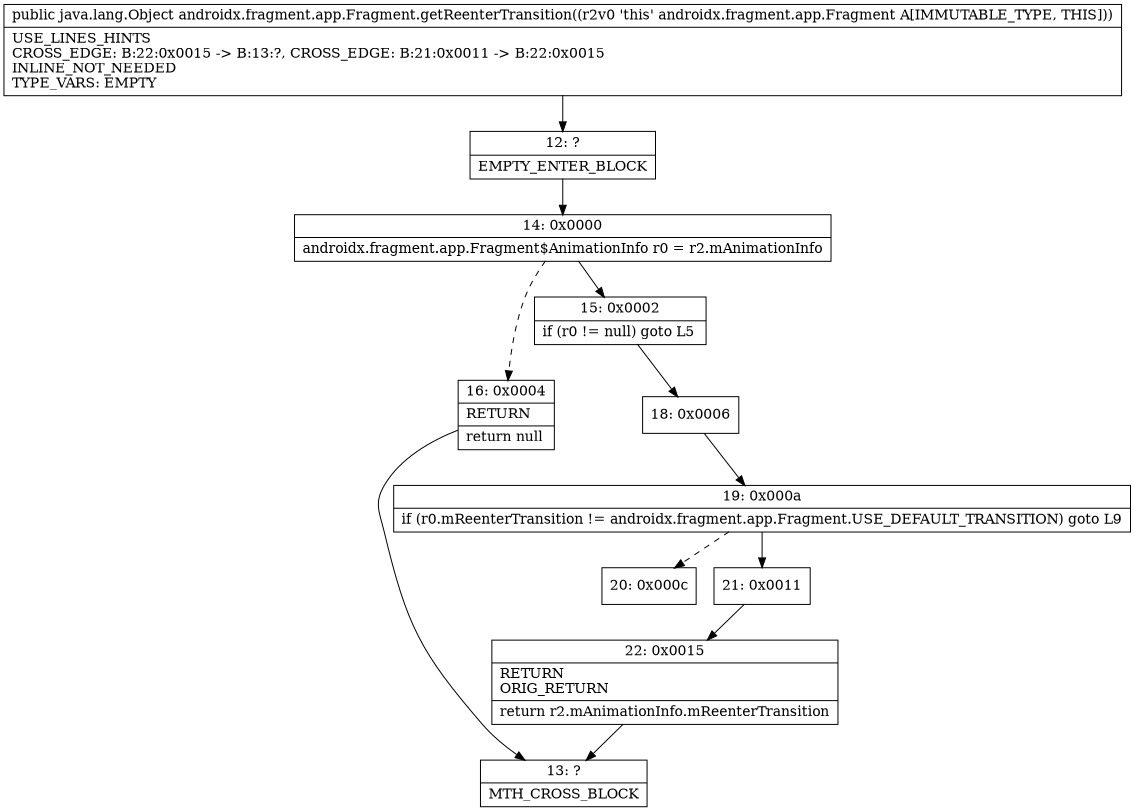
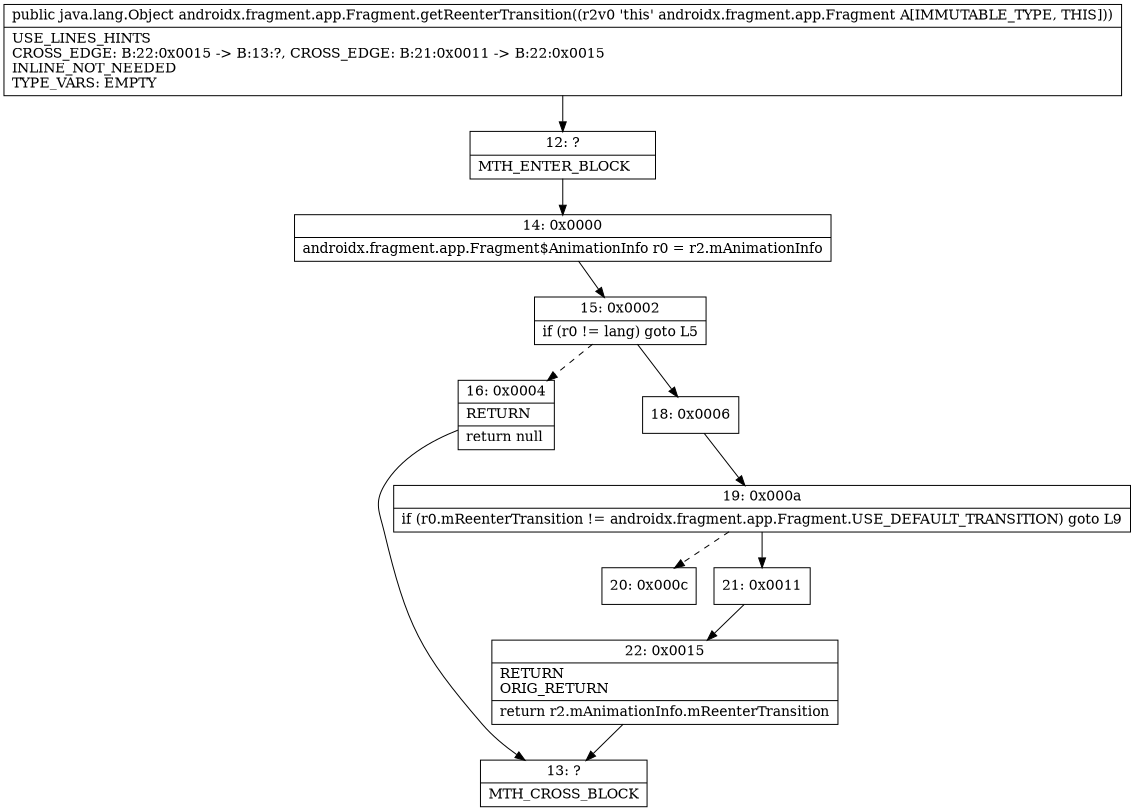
node "12: ?": text "EMPTY_ENTER_BLOCK" -> "MTH_ENTER_BLOCK"
edge "14: 0x0000" -> "16: 0x0004": now "15: 0x0002" -> "16: 0x0004"
node "15: 0x0002": text "if (r0 != null) goto L5" -> "if (r0 != lang) goto L5"
